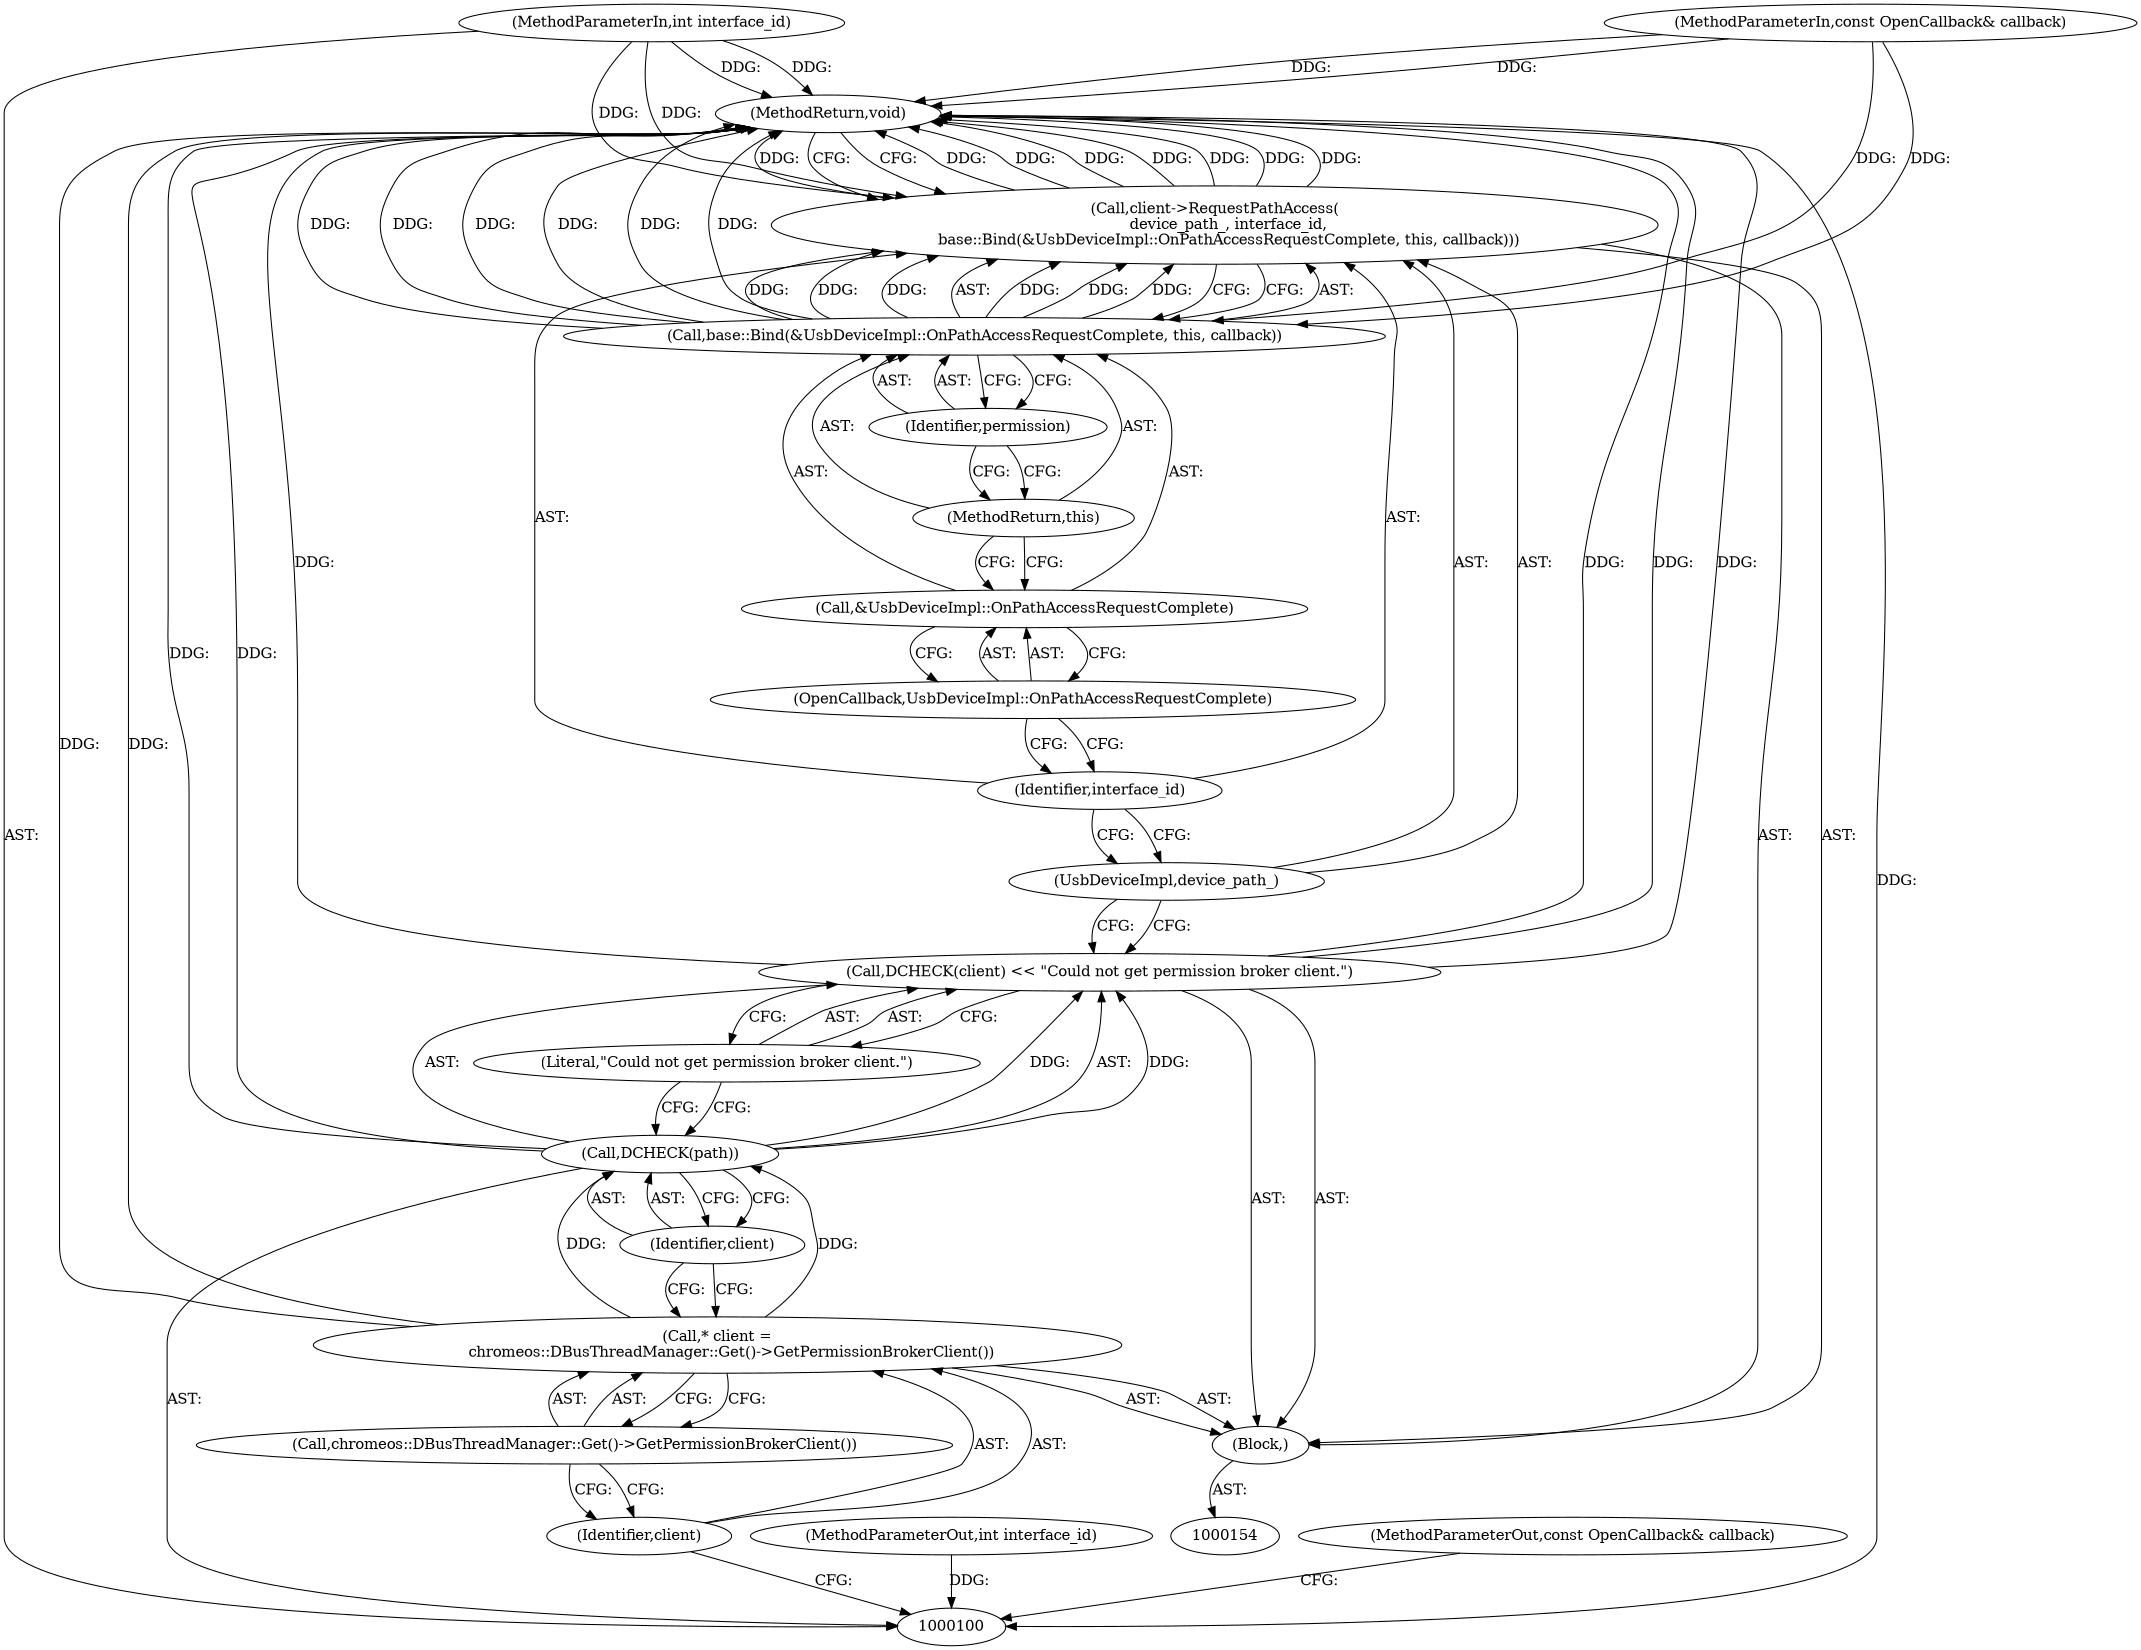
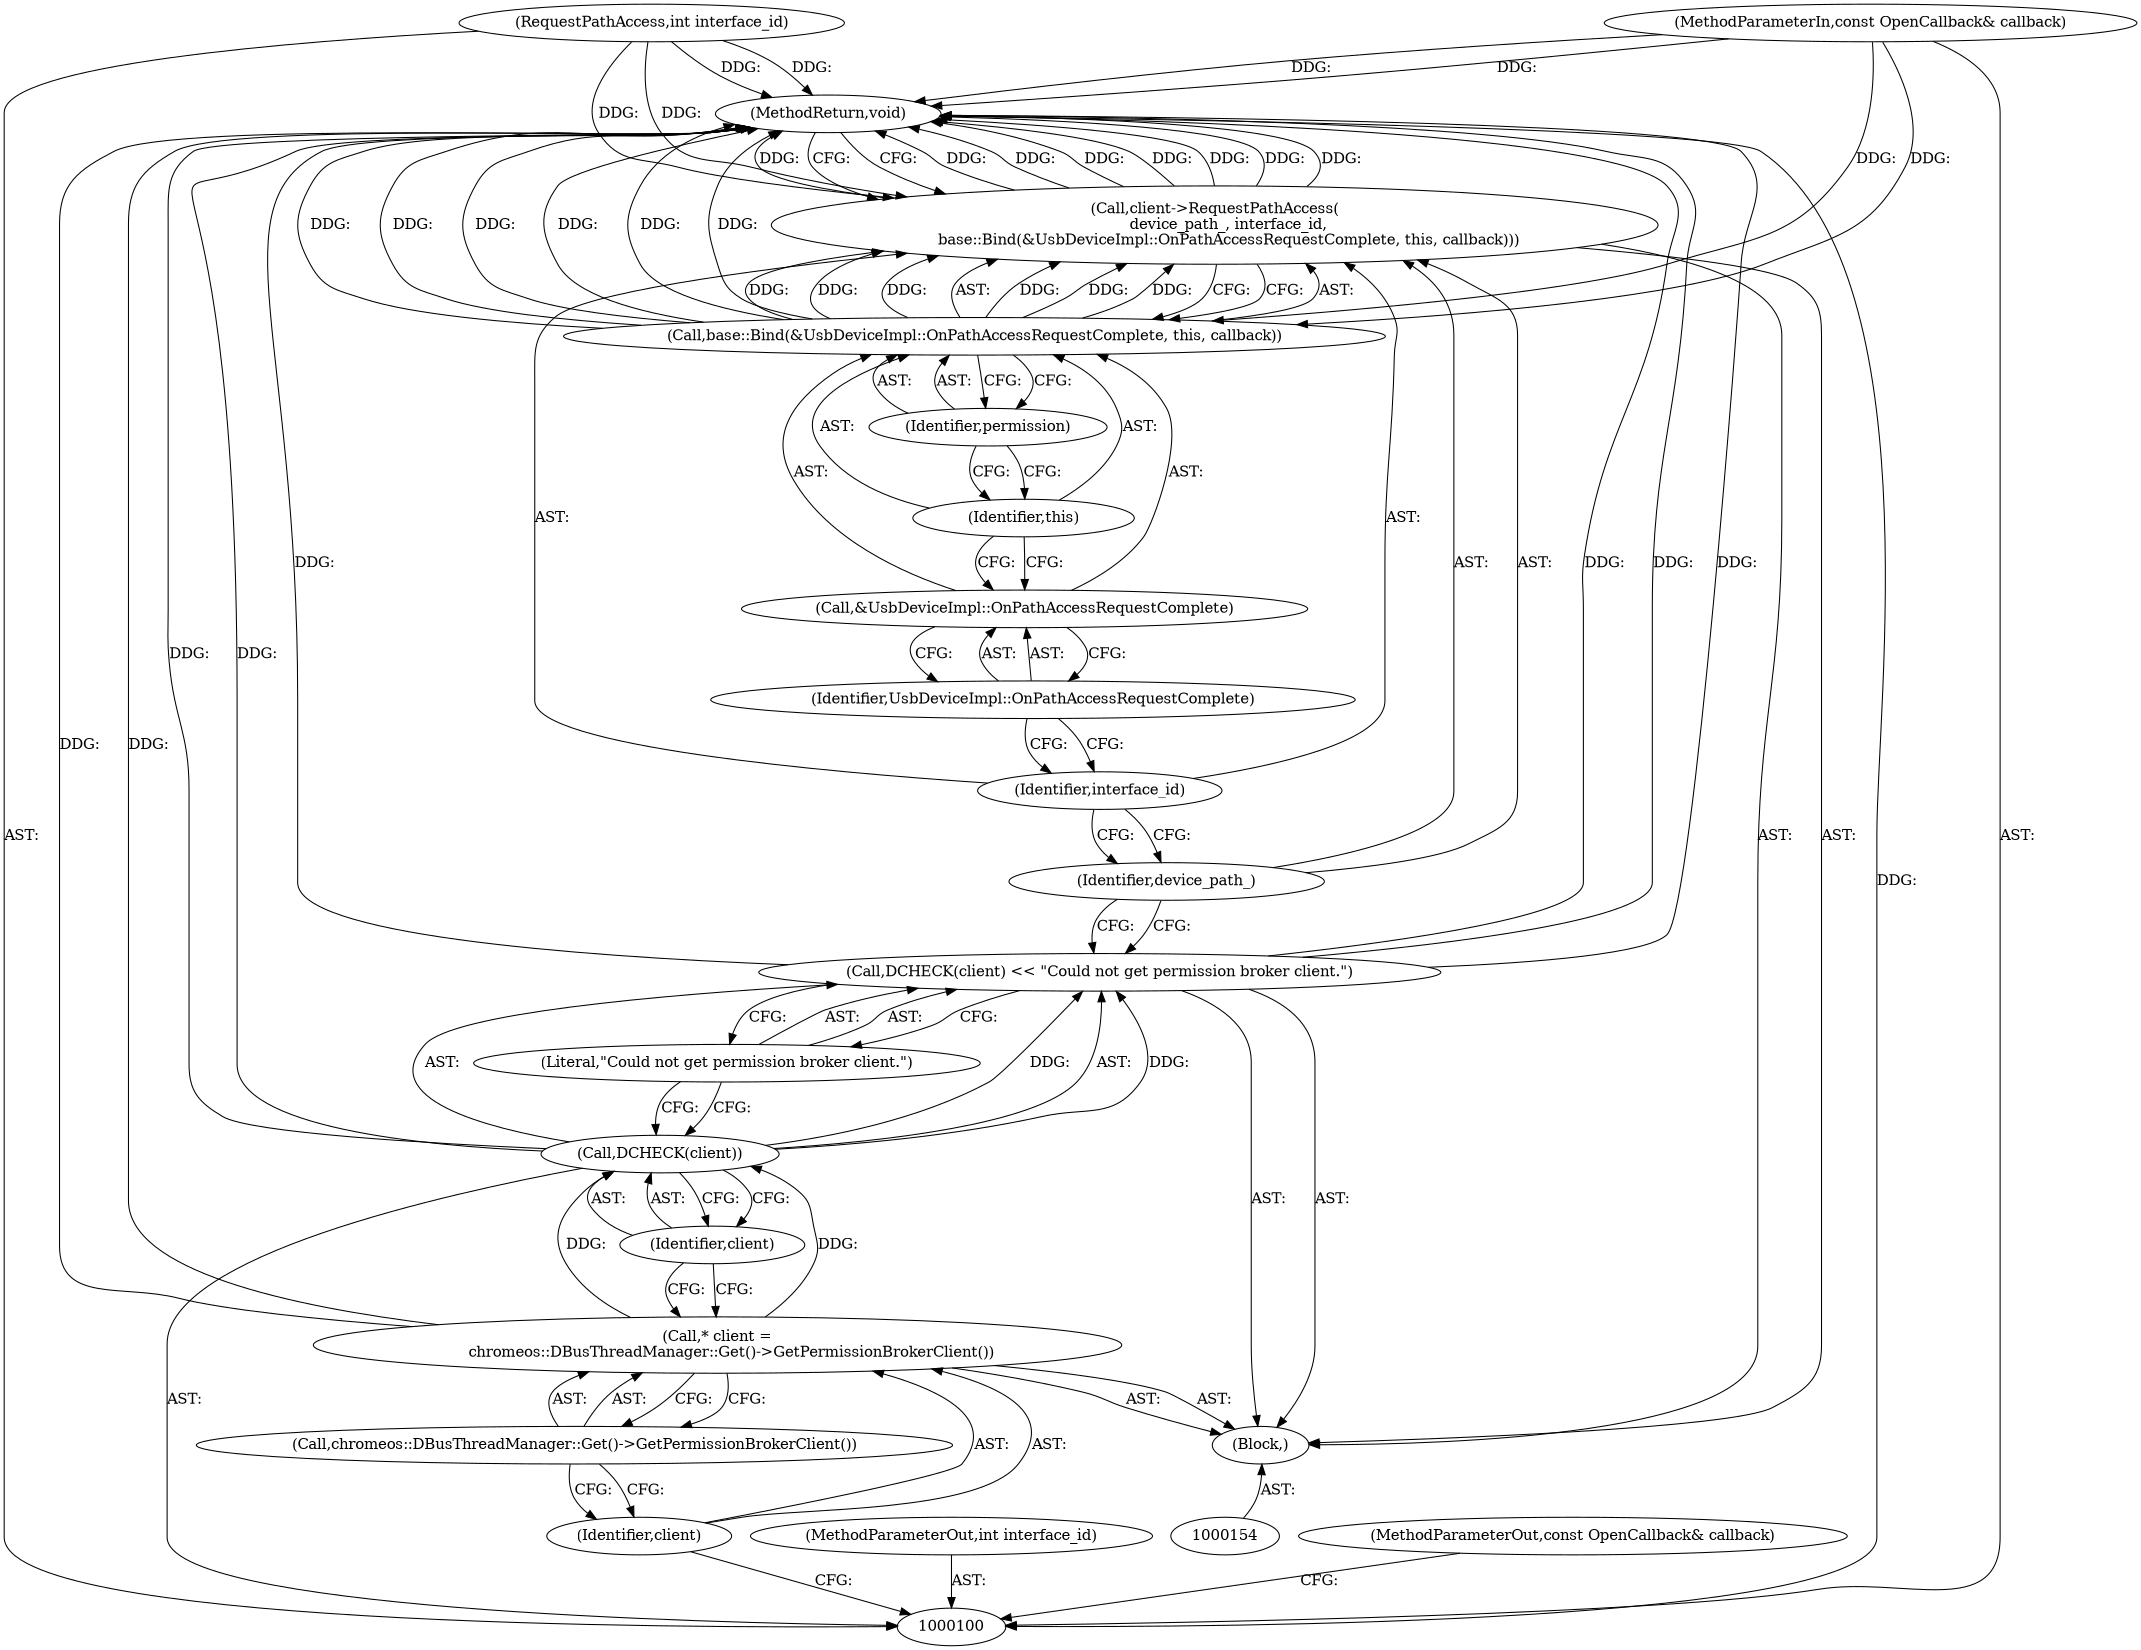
node "(MethodParameterIn,int interface_id)": label "(MethodParameterIn,int interface_id)" -> "(RequestPathAccess,int interface_id)"
node "(MethodReturn,this)": label "(MethodReturn,this)" -> "(Identifier,this)"
node "(OpenCallback,UsbDeviceImpl::OnPathAccessRequestComplete)": label "(OpenCallback,UsbDeviceImpl::OnPathAccessRequestComplete)" -> "(Identifier,UsbDeviceImpl::OnPathAccessRequestComplete)"
node "(UsbDeviceImpl,device_path_)": label "(UsbDeviceImpl,device_path_)" -> "(Identifier,device_path_)"
node "(Call,DCHECK(path))": label "(Call,DCHECK(path))" -> "(Call,DCHECK(client))"
edge "(MethodParameterIn,const OpenCallback& callback)" -> "1000100": added, label "AST:"
edge "(Block,)" -> "1000154": reversed
edge "(MethodParameterOut,int interface_id)" -> "1000100": label "DDG: " -> "AST: "
